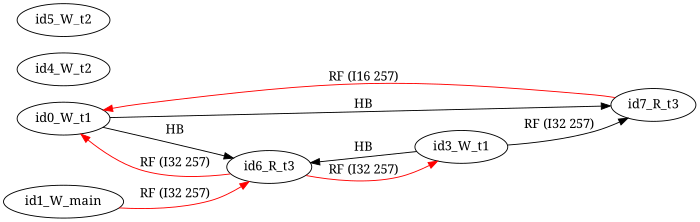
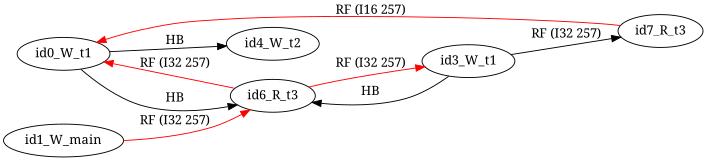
node "id5_W_t2": removed
edge "id0_W_t1" -> "id7_R_t3": now "id0_W_t1" -> "id4_W_t2"
